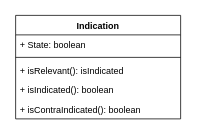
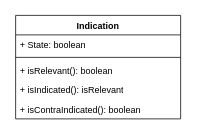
node "+ isRelevant(): isIndicated": label "+ isRelevant(): isIndicated" -> "+ isRelevant(): boolean"
node "+ isIndicated(): boolean": label "+ isIndicated(): boolean" -> "+ isIndicated(): isRelevant"
